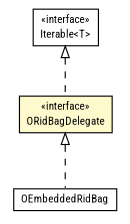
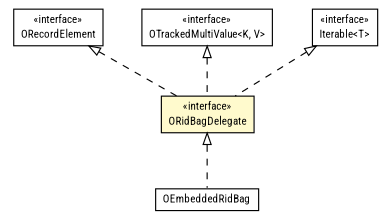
node "ORecordElement": added
node "OTrackedMultiValue<K, V>": added
